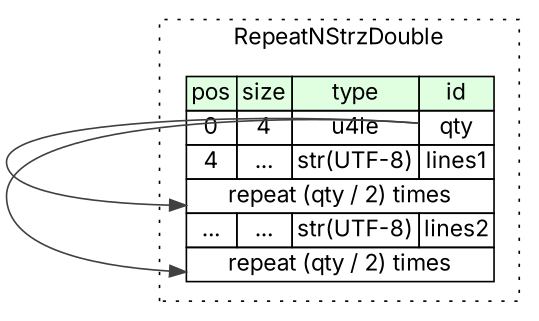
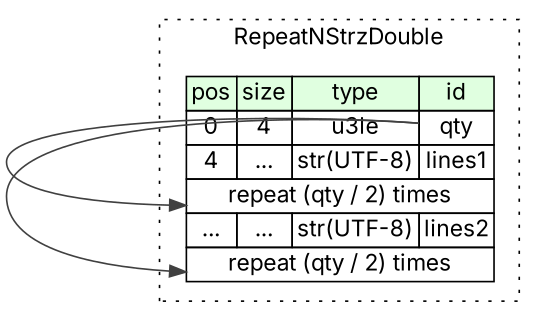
node "pos": text "u4le" -> "u3le"
